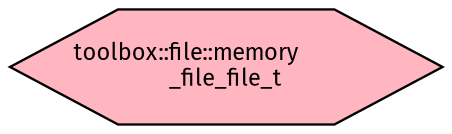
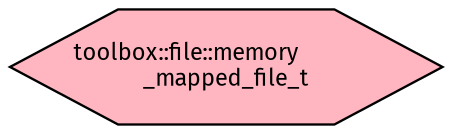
node "toolbox::file::memory _file_file_t": label "toolbox::file::memory _file_file_t" -> "toolbox::file::memory _mapped_file_t"
